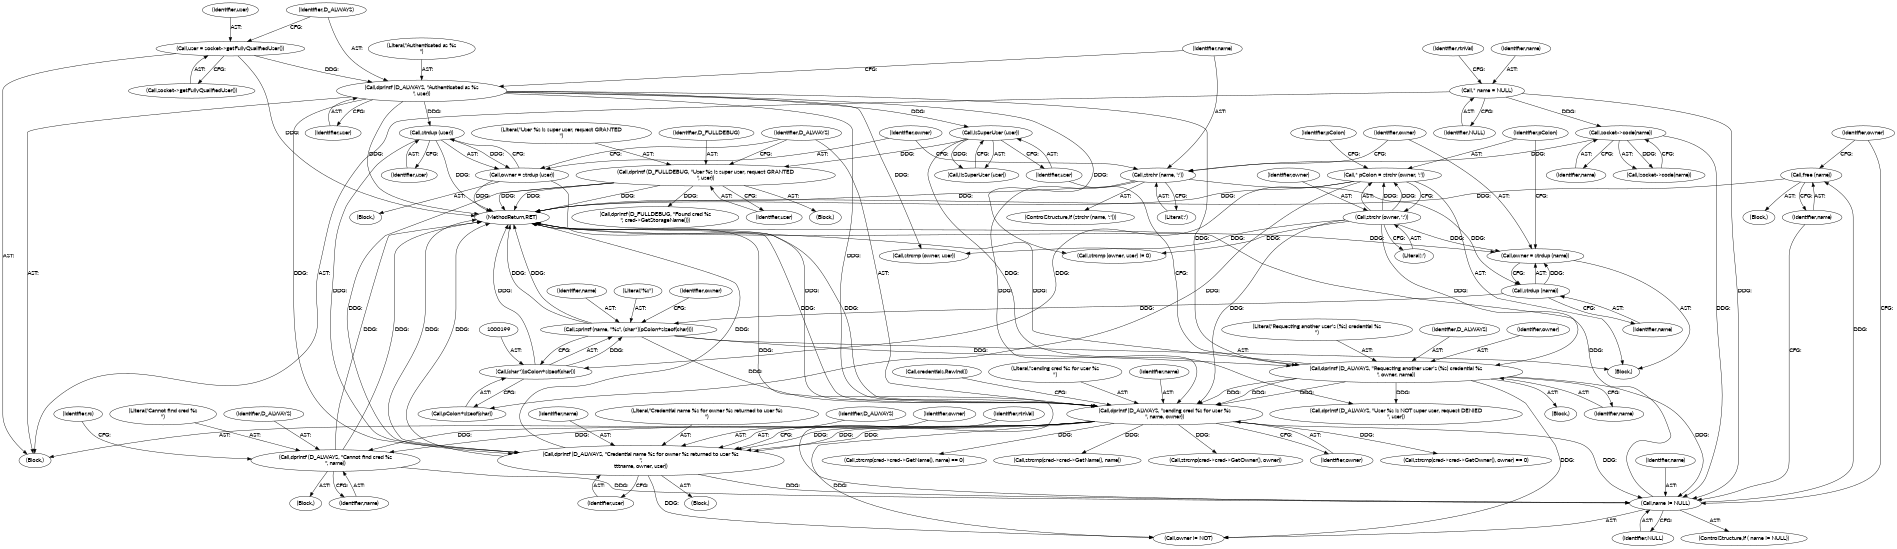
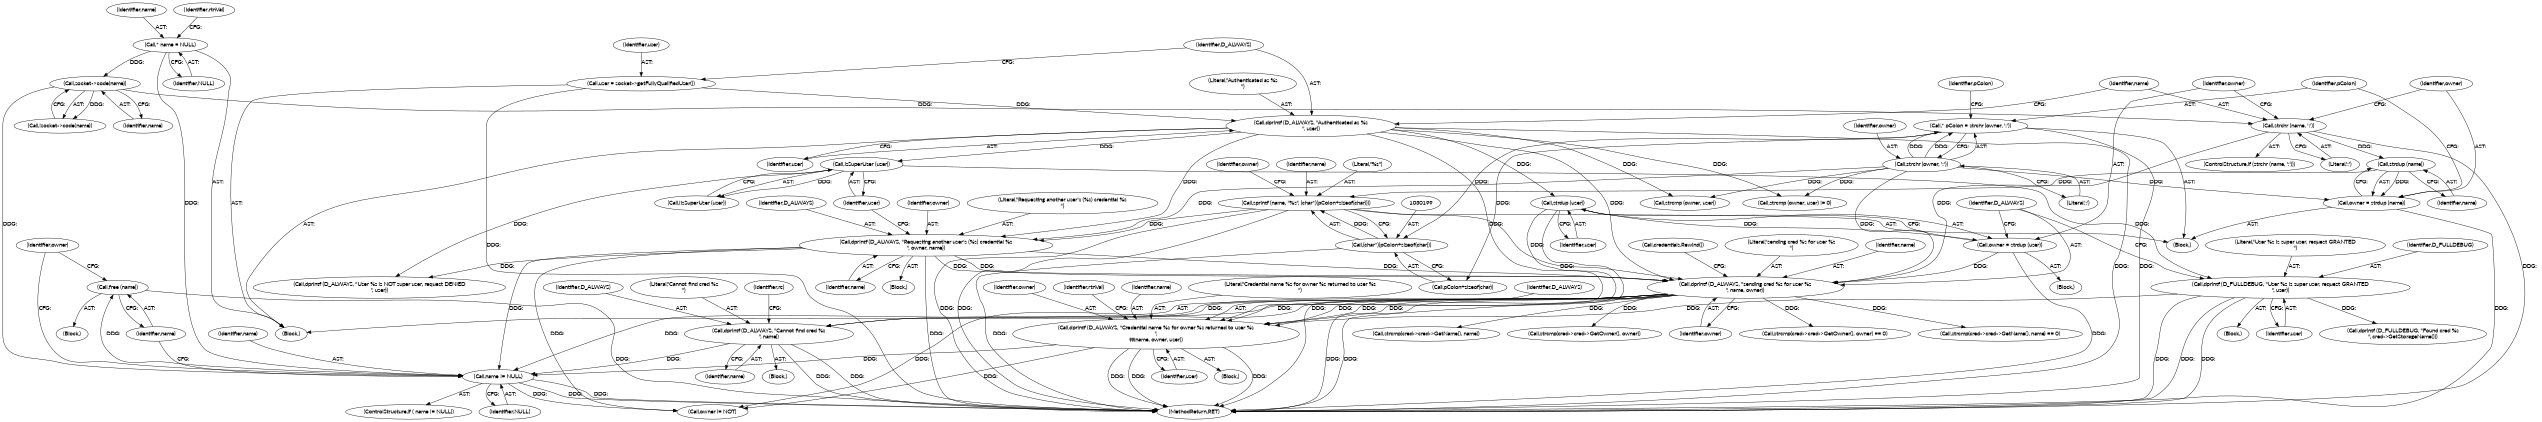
node "(Call,socket->getFullyQualifiedUser())": removed
edge "(MethodReturn,RET)" -> "(Call,owner = strdup (name))": reversed
node "1000199": label "1000199" -> "1030199"
edge "(Call,name != NULL)" -> "(Call,owner != NOT)": label "AST: " -> "DDG: "
